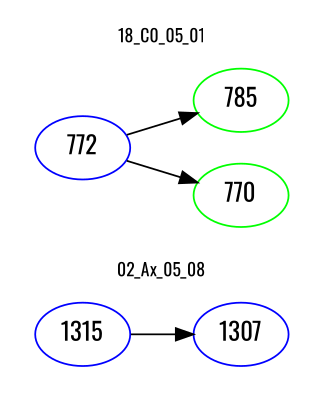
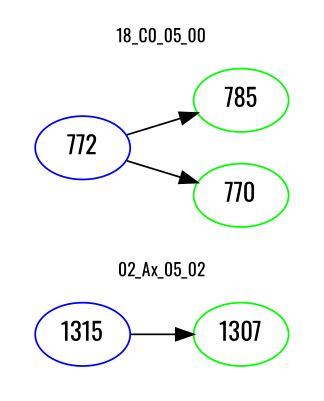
cluster "18_C0_05_01": label "18_C0_05_01" -> "18_C0_05_00"
cluster "02_Ax_05_08": label "02_Ax_05_08" -> "02_Ax_05_02"
node "1307": color blue -> green
